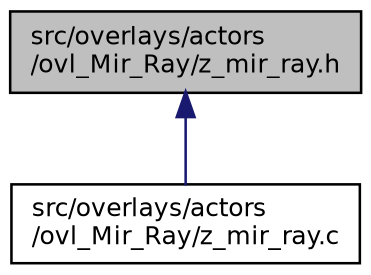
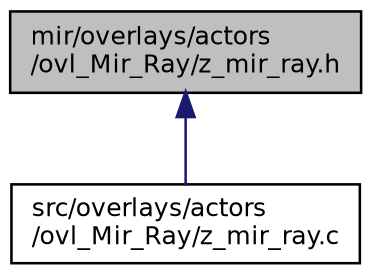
node "src/overlays/actors /ovl_Mir_Ray/z_mir_ray.h": label "src/overlays/actors /ovl_Mir_Ray/z_mir_ray.h" -> "mir/overlays/actors /ovl_Mir_Ray/z_mir_ray.h"
